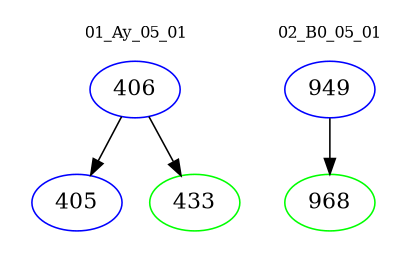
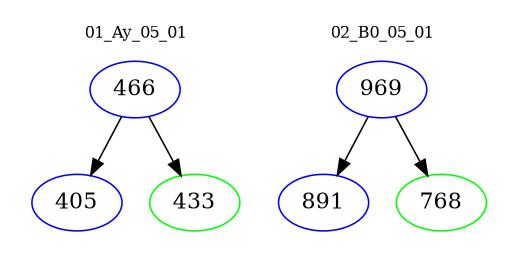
node "406": label "406" -> "466"
node "949": label "949" -> "969"
node "891": added
node "968": label "968" -> "768"
